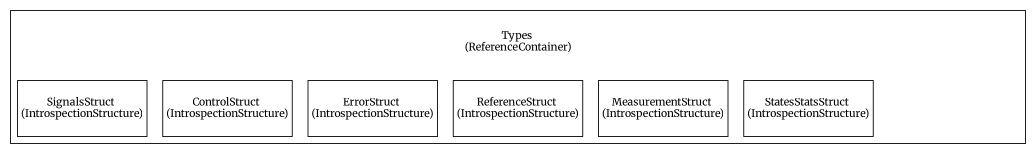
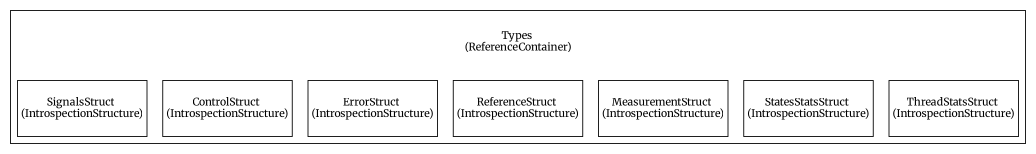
node "ThreadStatsStruct": added
